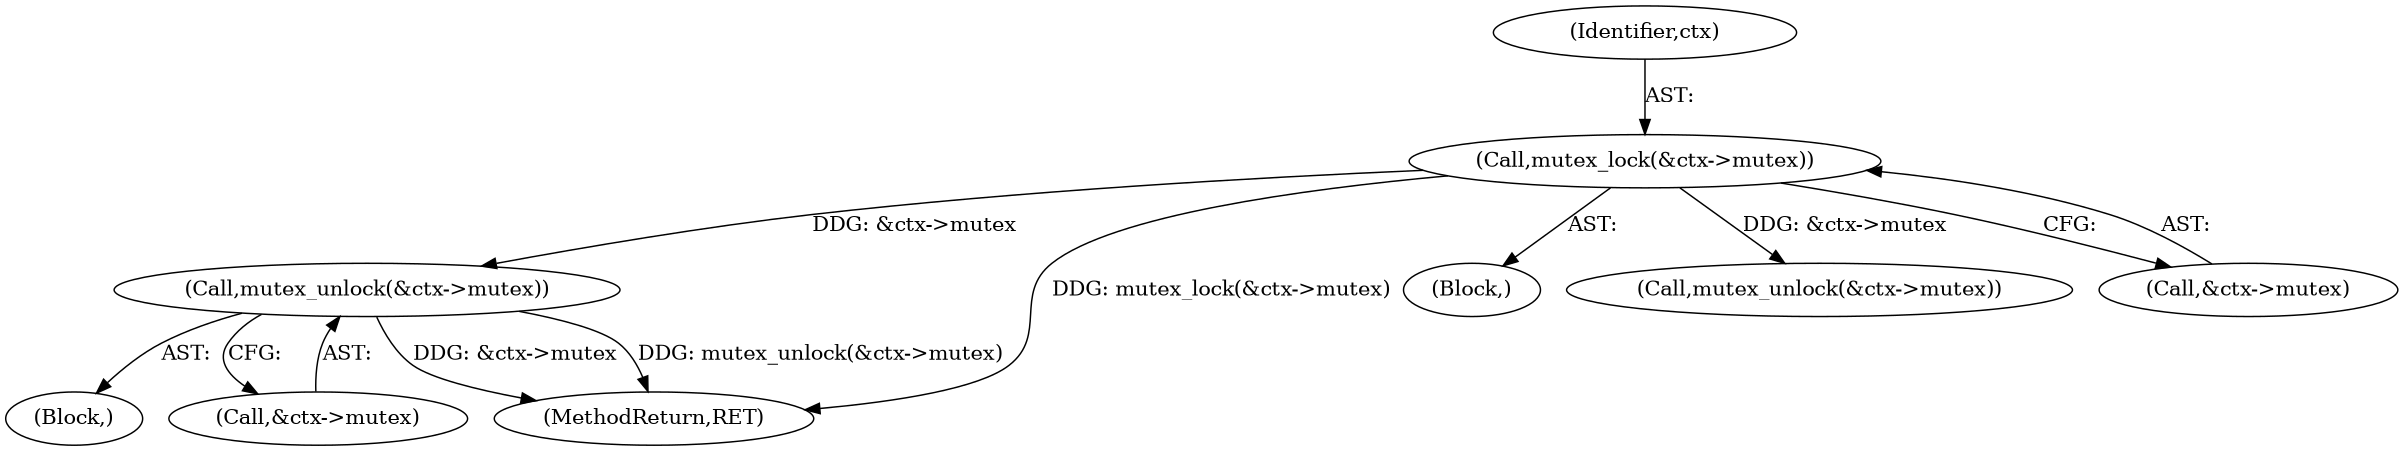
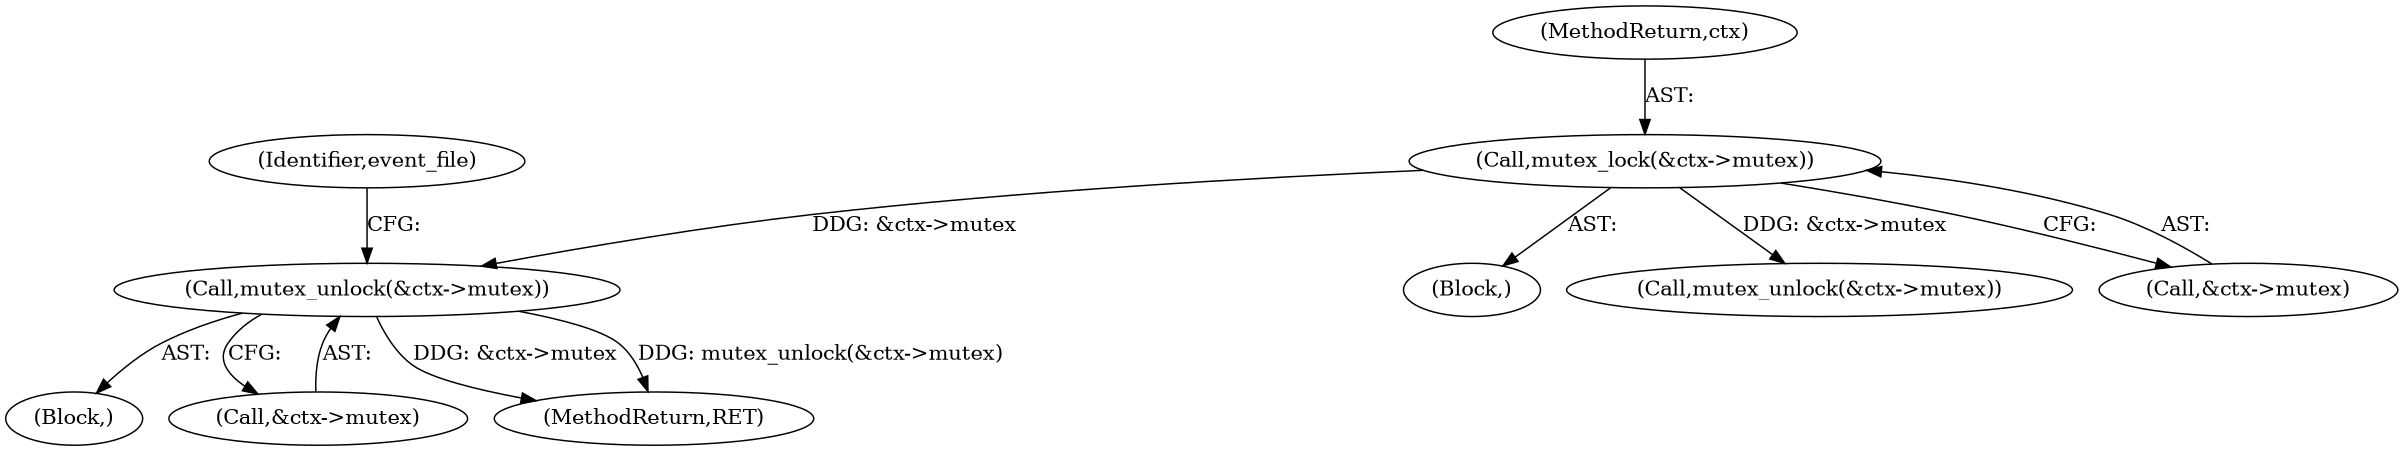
node "(Identifier,ctx)": label "(Identifier,ctx)" -> "(MethodReturn,ctx)"
node "(Identifier,event_file)": added
edge "(Call,mutex_lock(&ctx->mutex))" -> "(MethodReturn,RET)": removed, label "DDG: mutex_lock(&ctx->mutex)"
